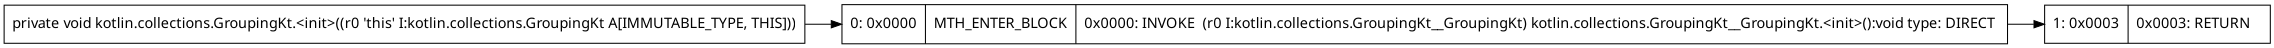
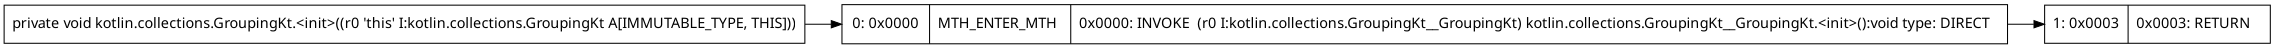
node "0: 0x0000": text "MTH_ENTER_BLOCK" -> "MTH_ENTER_MTH"
